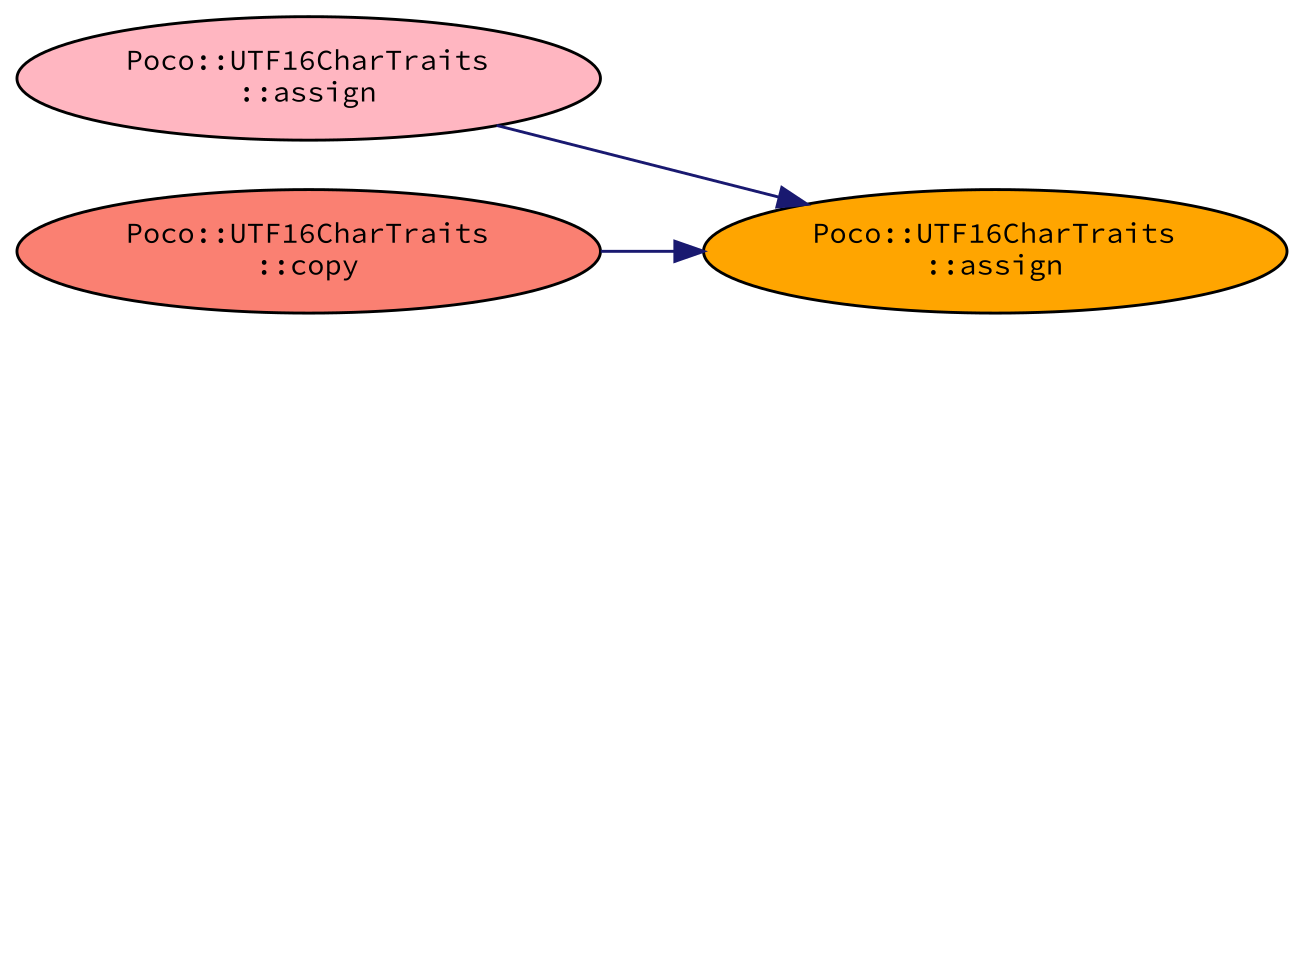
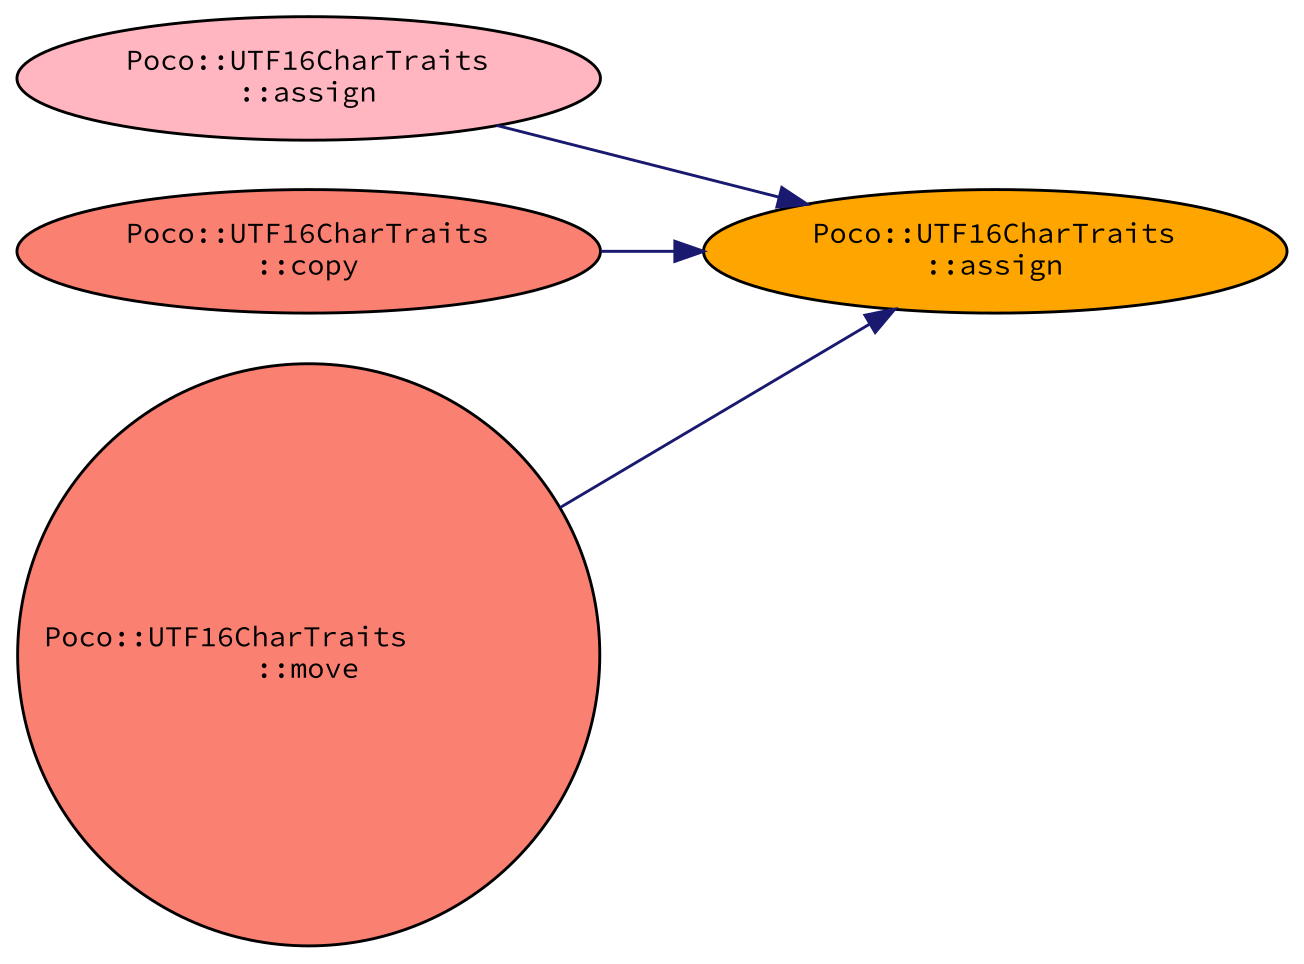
node "Poco::UTF16CharTraits ::move": added
